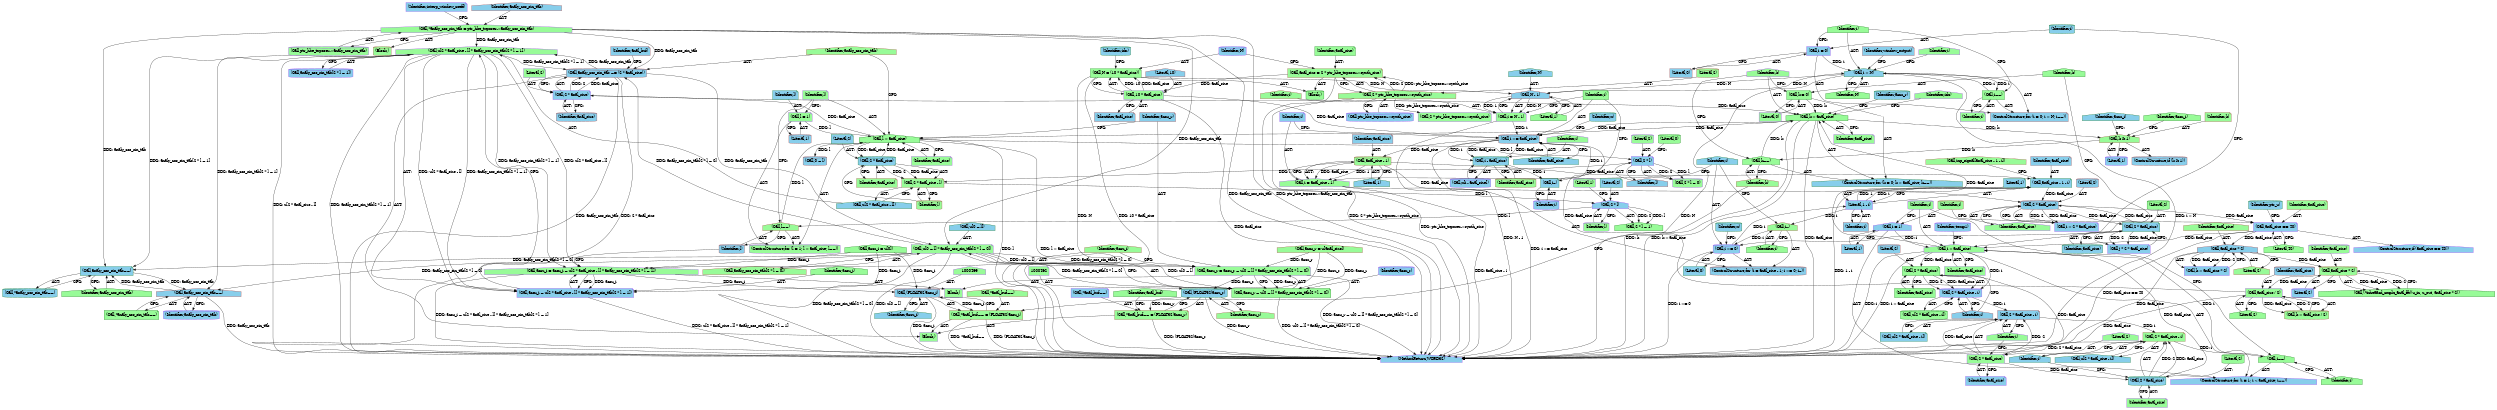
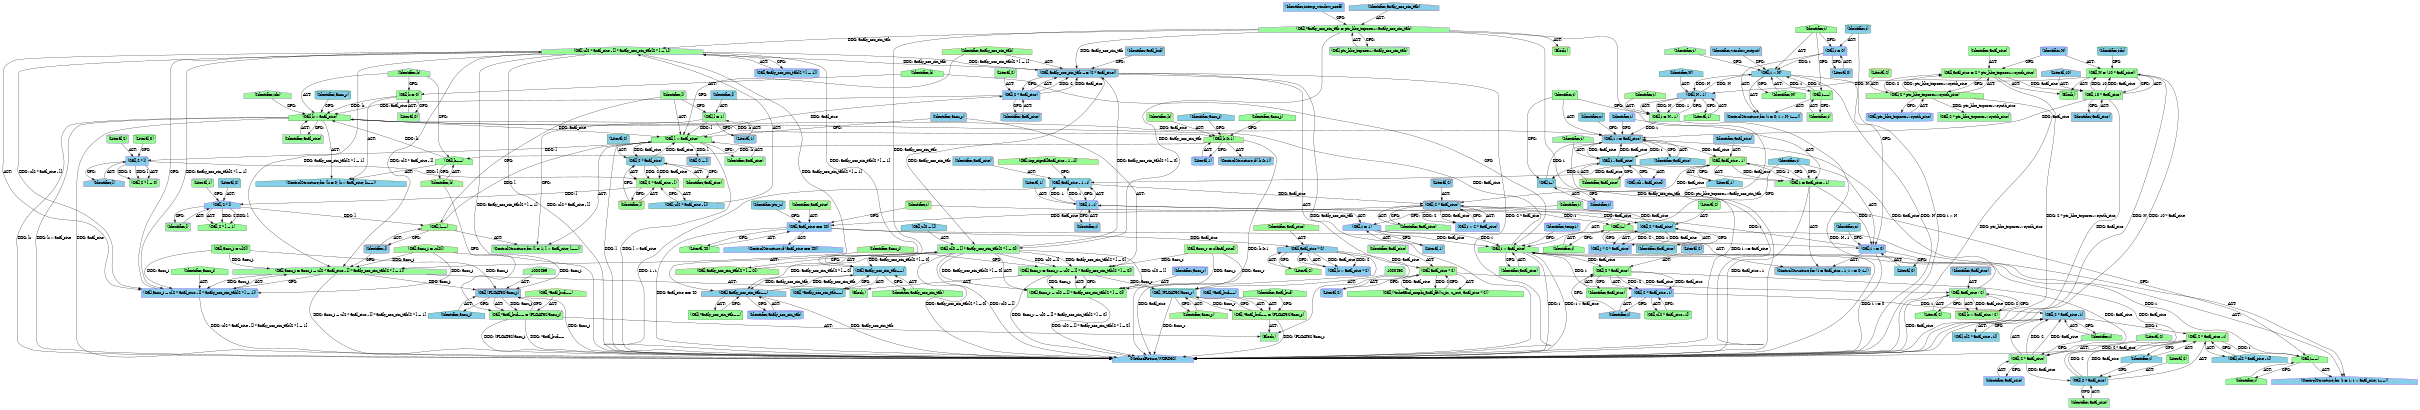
edge "(Call,l = 1)" -> "(ControlStructure,for (l = 1; l < anal_size; l++))": label "AST: " -> "CFG: "
node "(Literal,1 - i)": label "(Literal,1 - i)" -> "(Call,1 - i)"
edge "(Call,i = anal_size - 1)" -> "(Call,i >= 0)": added, label "DDG: i"
node "(Call,accu_i = -u[0])": added
node "(Call,accu_i = u[0])": shape house -> cylinder
node "(Call,accu_r = u[anal_size])": shape house -> note
edge "(Call,accu_r + u[0 + l] * analy_cos_sin_tab[2 * l + 0])" -> "(Call,u[0 + l] * analy_cos_sin_tab[2 * l + 0])": removed, label "CFG:"
edge "(Call,k & 1)" -> "(MethodReturn,WORD32)": added, label "DDG: k & 1"
node "(Call,*anal_buf++ = (FLOAT32)accu_i)": color brown -> purple
